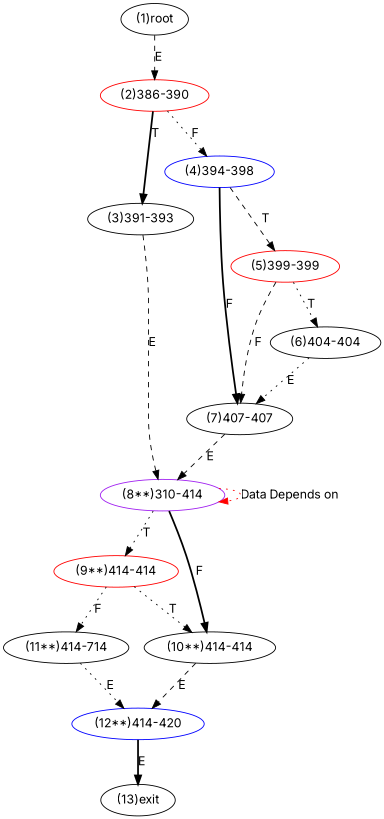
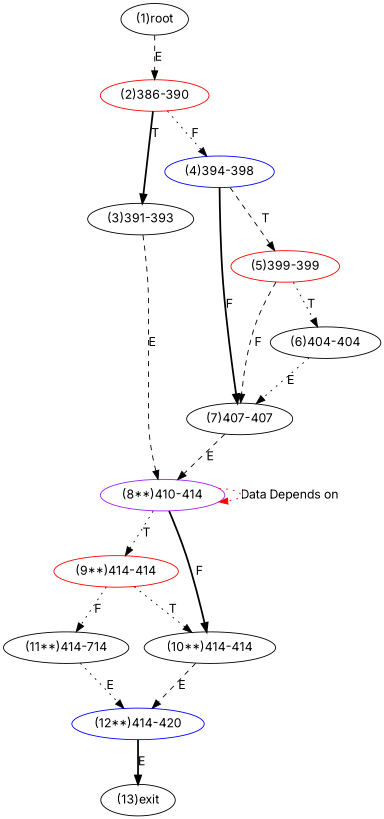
node "(8**)310-414": label "(8**)310-414" -> "(8**)410-414"
